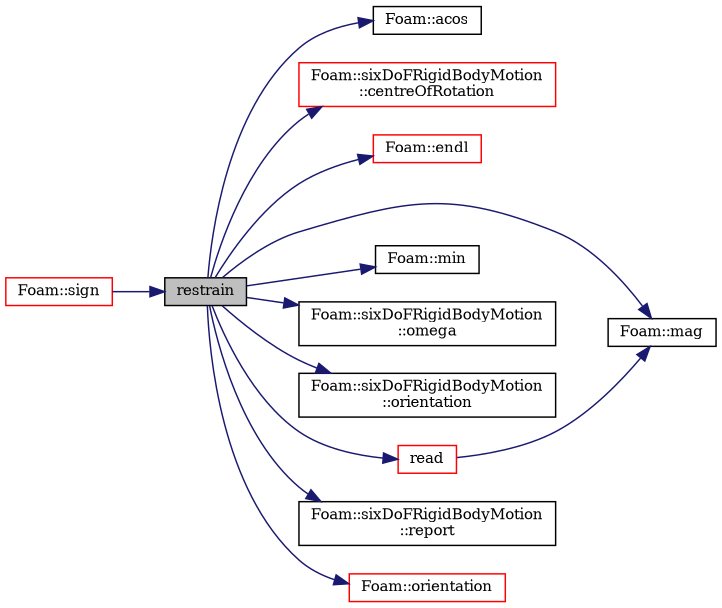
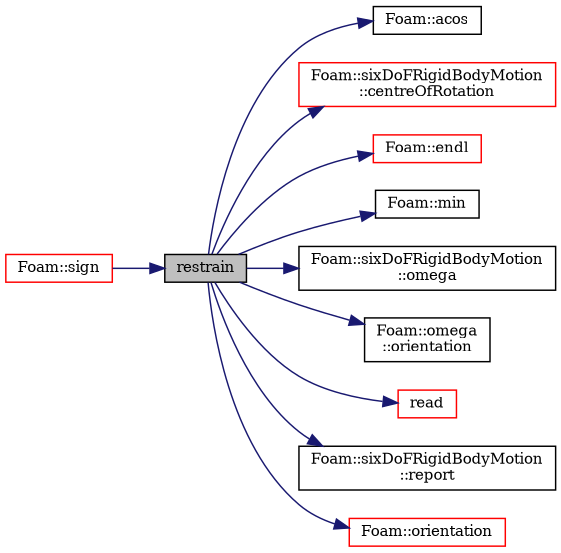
node "Foam::mag": removed
node "Foam::sixDoFRigidBodyMotion ::orientation": label "Foam::sixDoFRigidBodyMotion ::orientation" -> "Foam::omega ::orientation"
